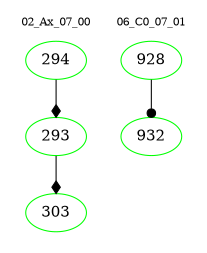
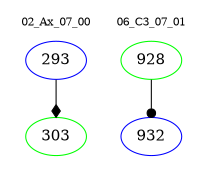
cluster "06_C0_07_01": label "06_C0_07_01" -> "06_C3_07_01"
node "294": removed
node "293": color green -> blue
node "932": color green -> blue
